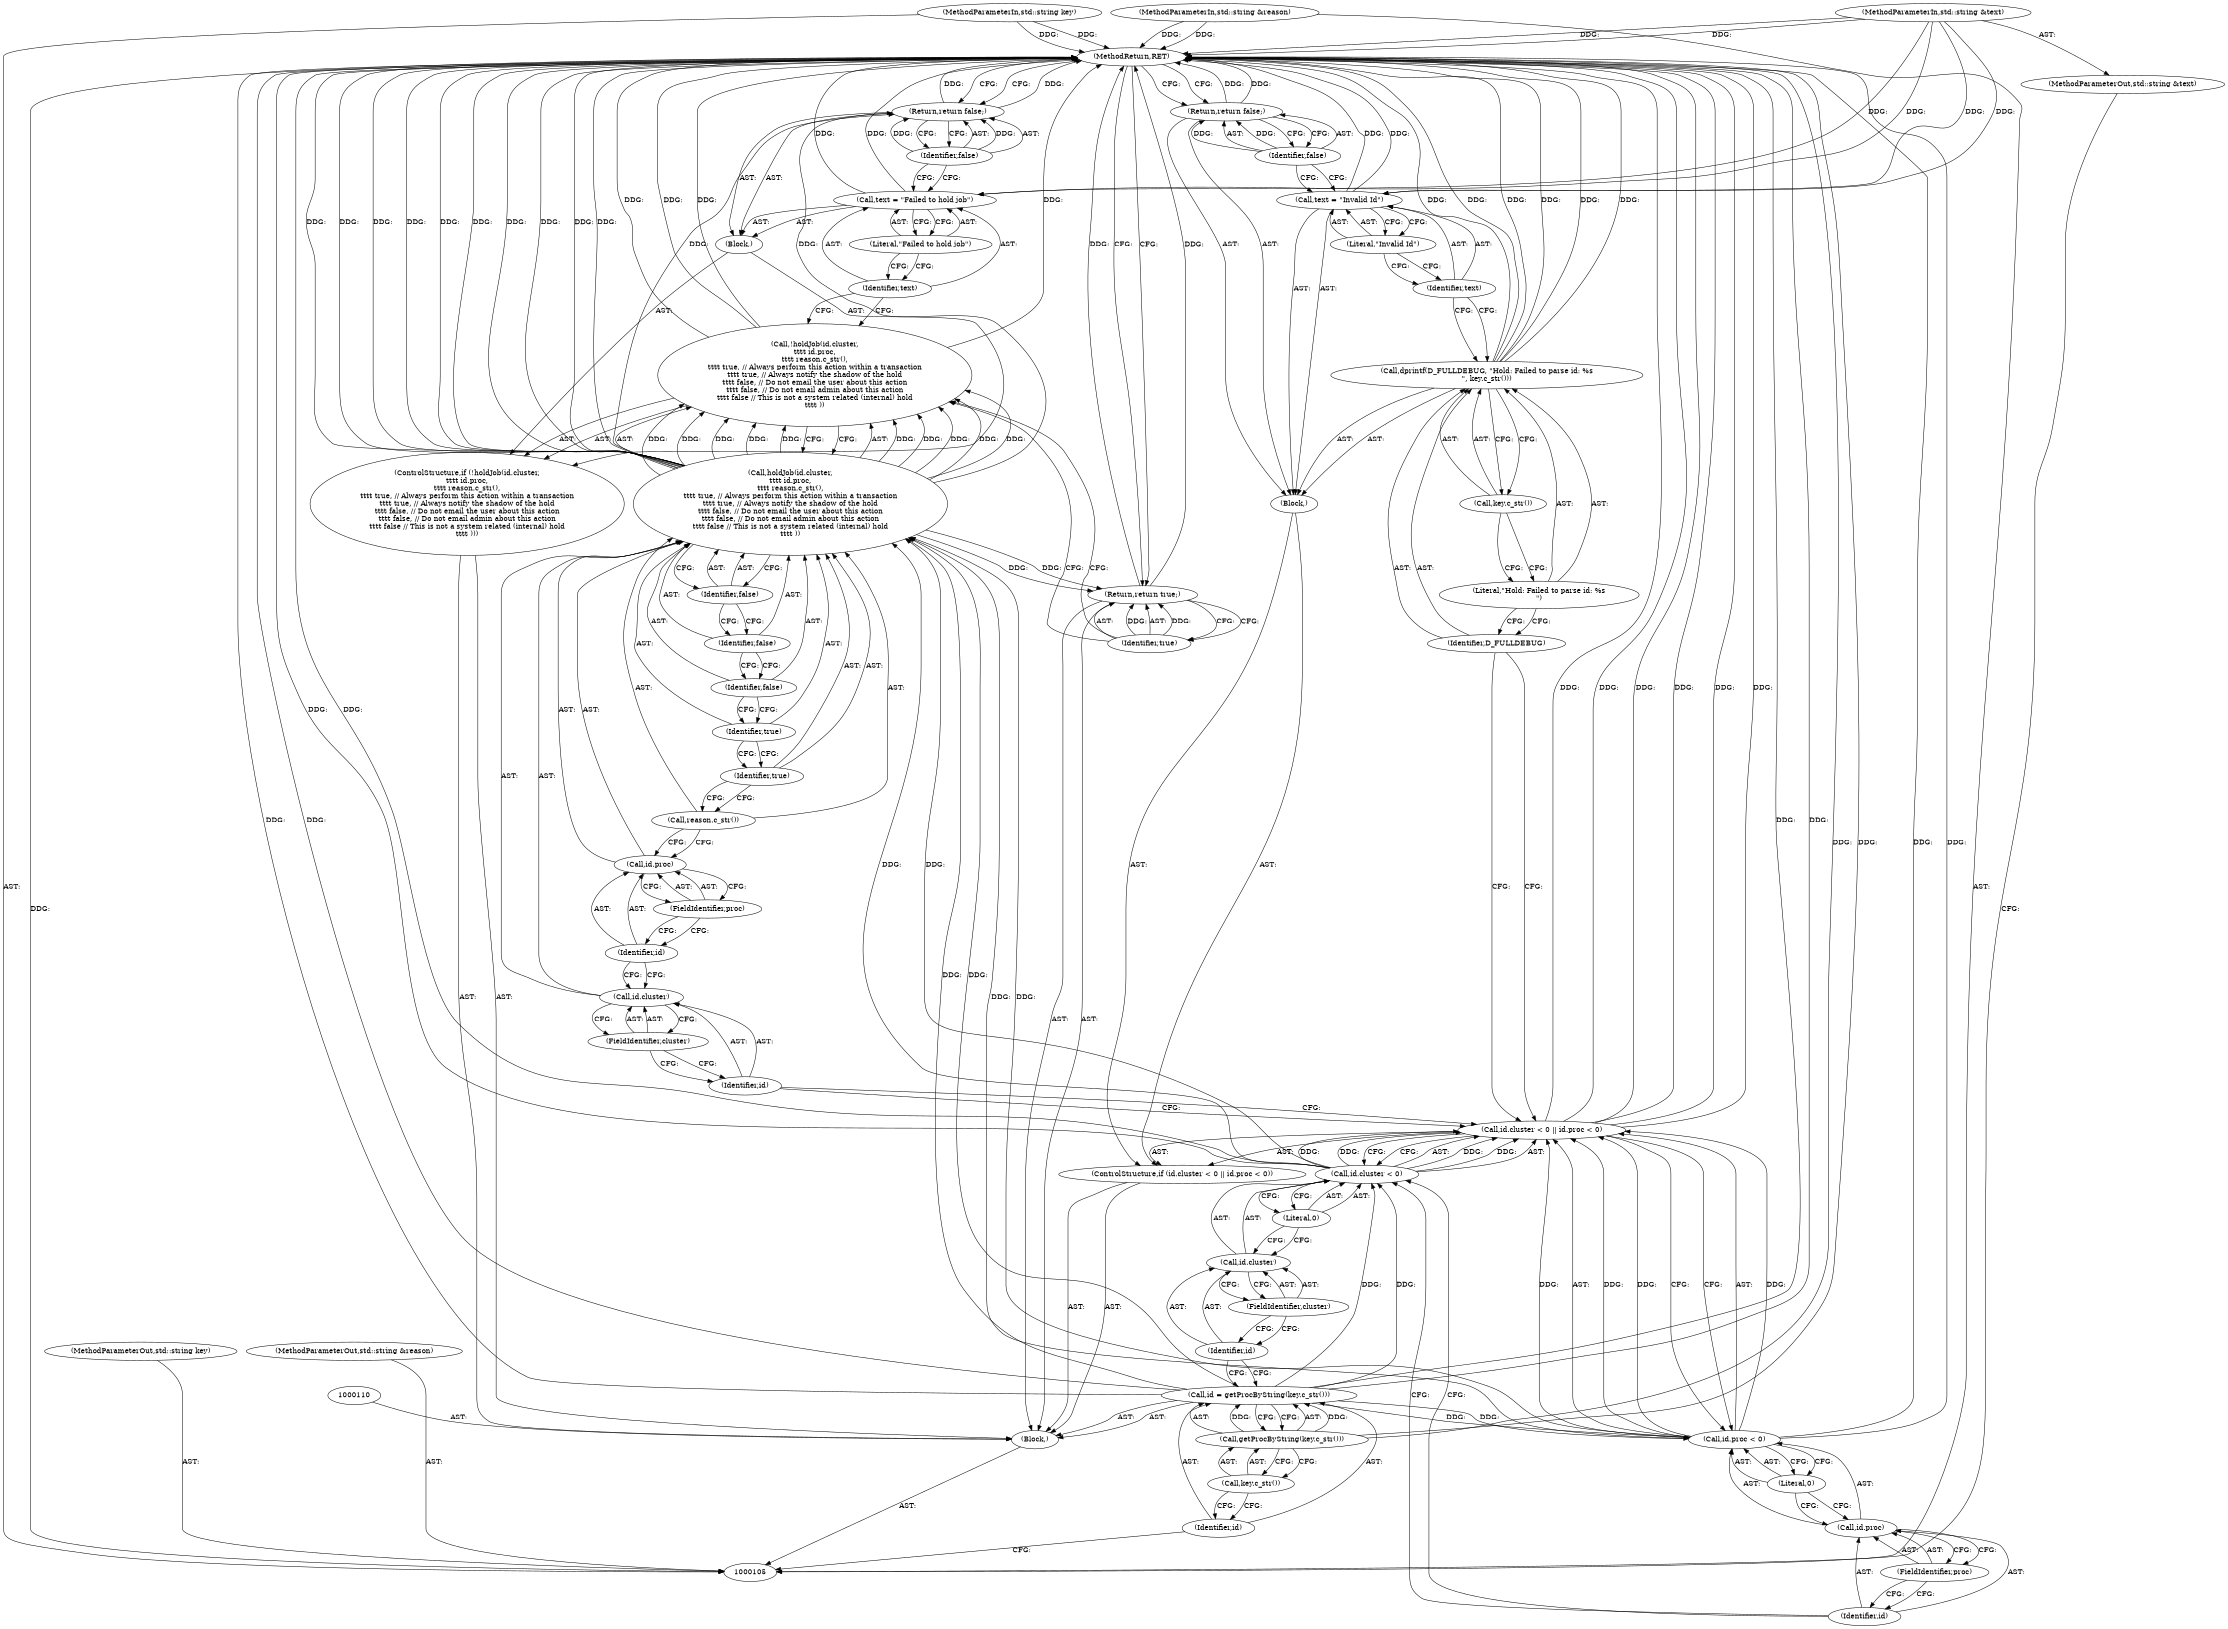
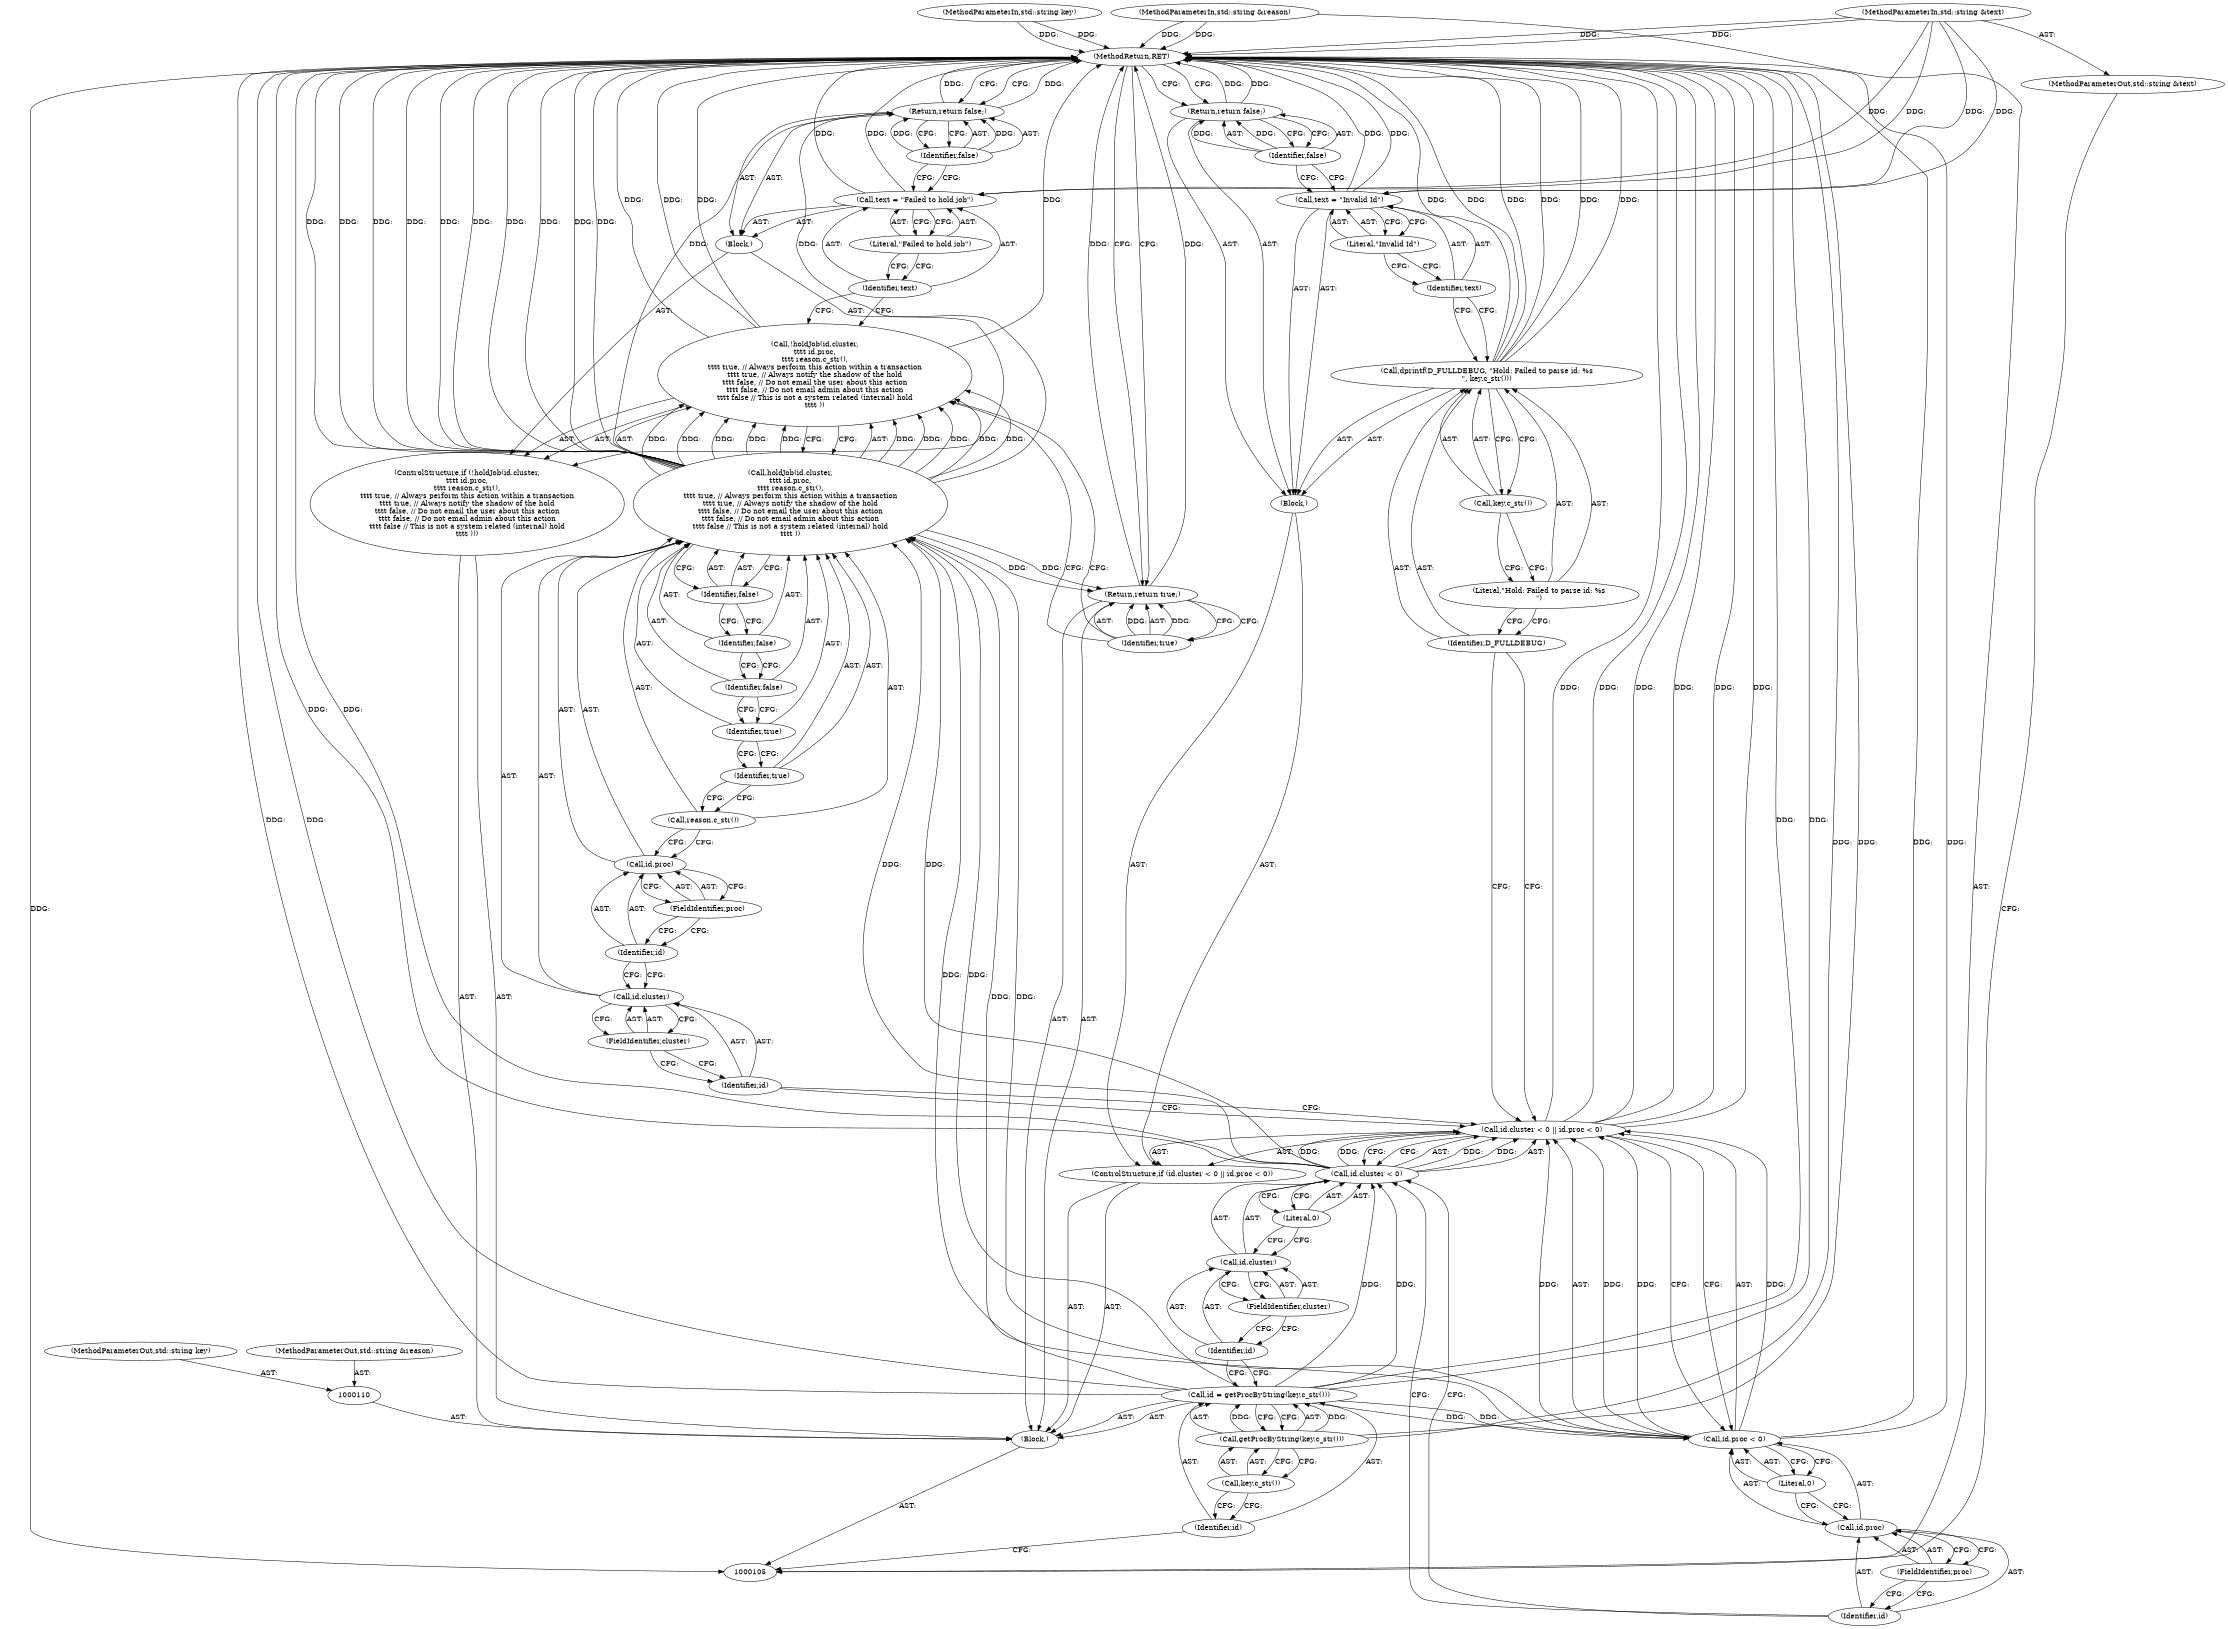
edge "(MethodParameterIn,std::string key)" -> "1000105": removed, label "AST:"
edge "(MethodParameterOut,std::string &reason)" -> "1000105": now "(MethodParameterOut,std::string &reason)" -> "1000110"
edge "(MethodParameterOut,std::string key)" -> "1000105": now "(MethodParameterOut,std::string key)" -> "1000110"
